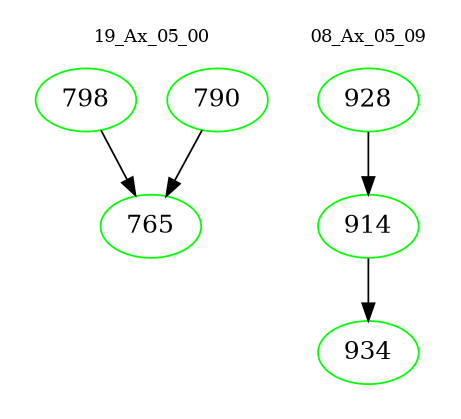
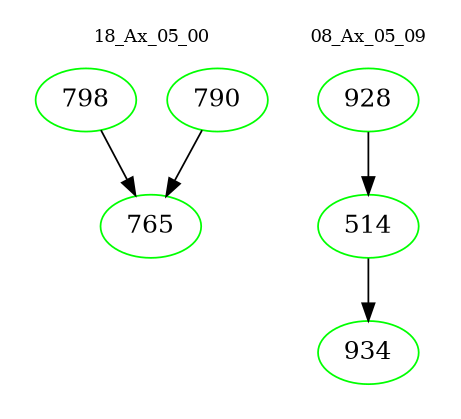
cluster "19_Ax_05_00": label "19_Ax_05_00" -> "18_Ax_05_00"
node "914": label "914" -> "514"
